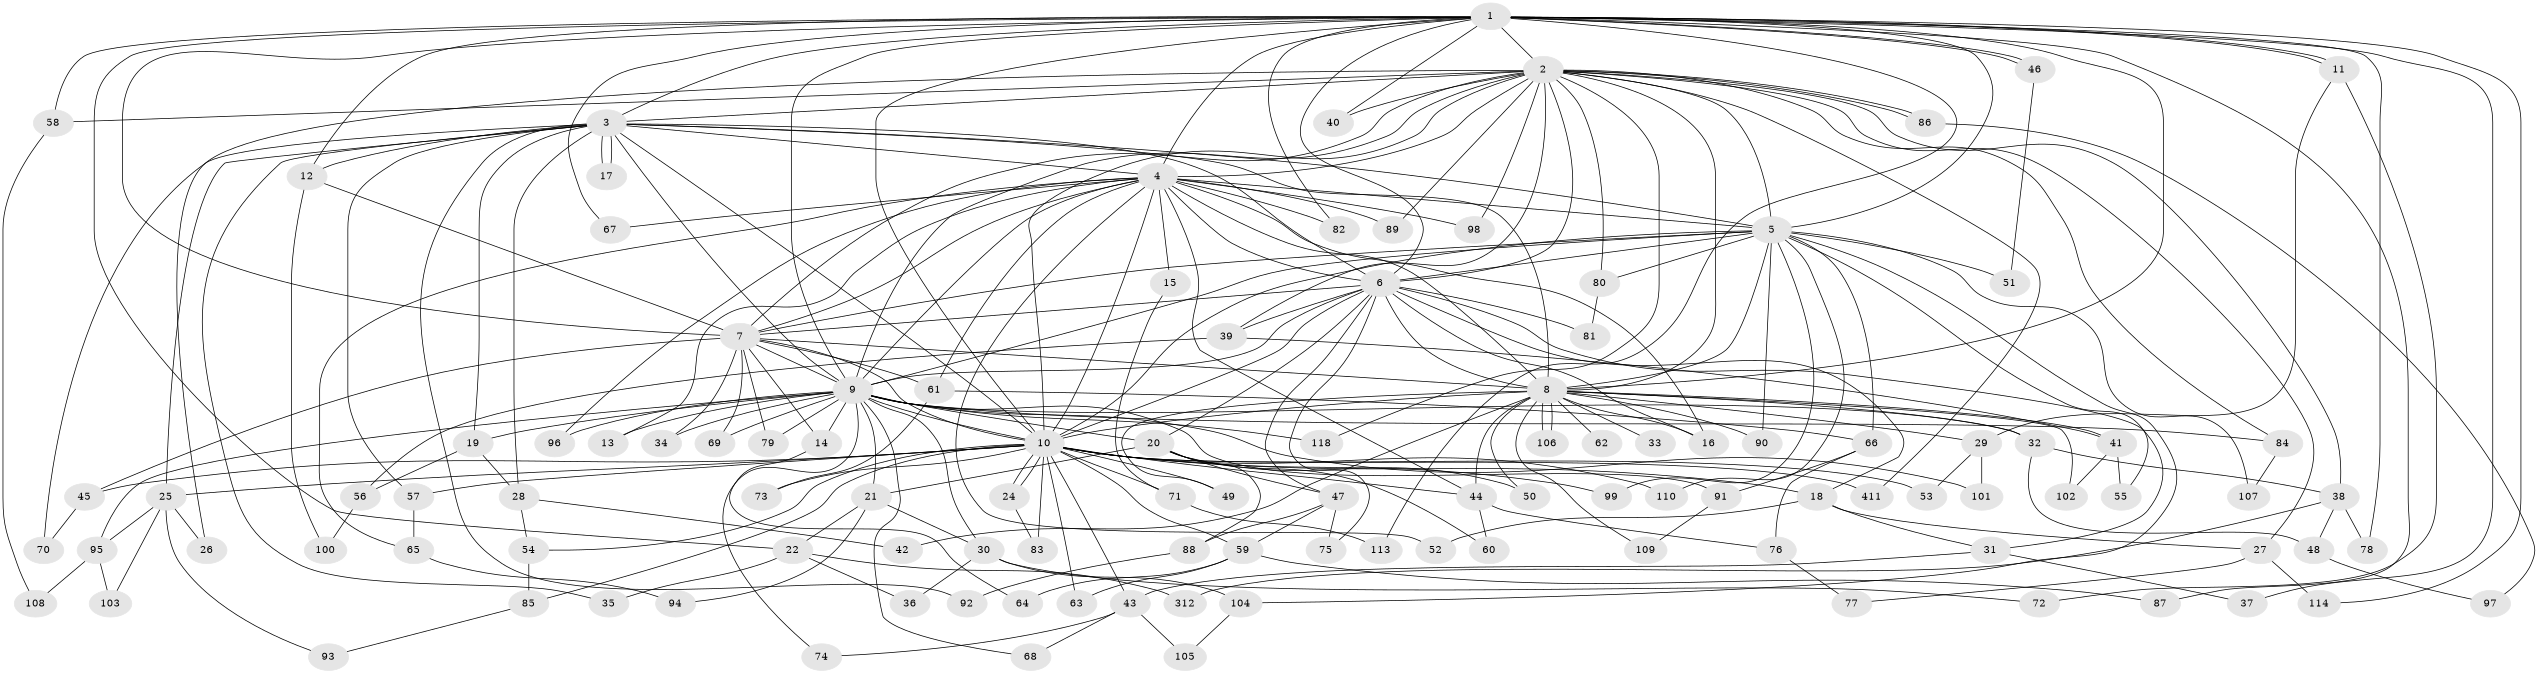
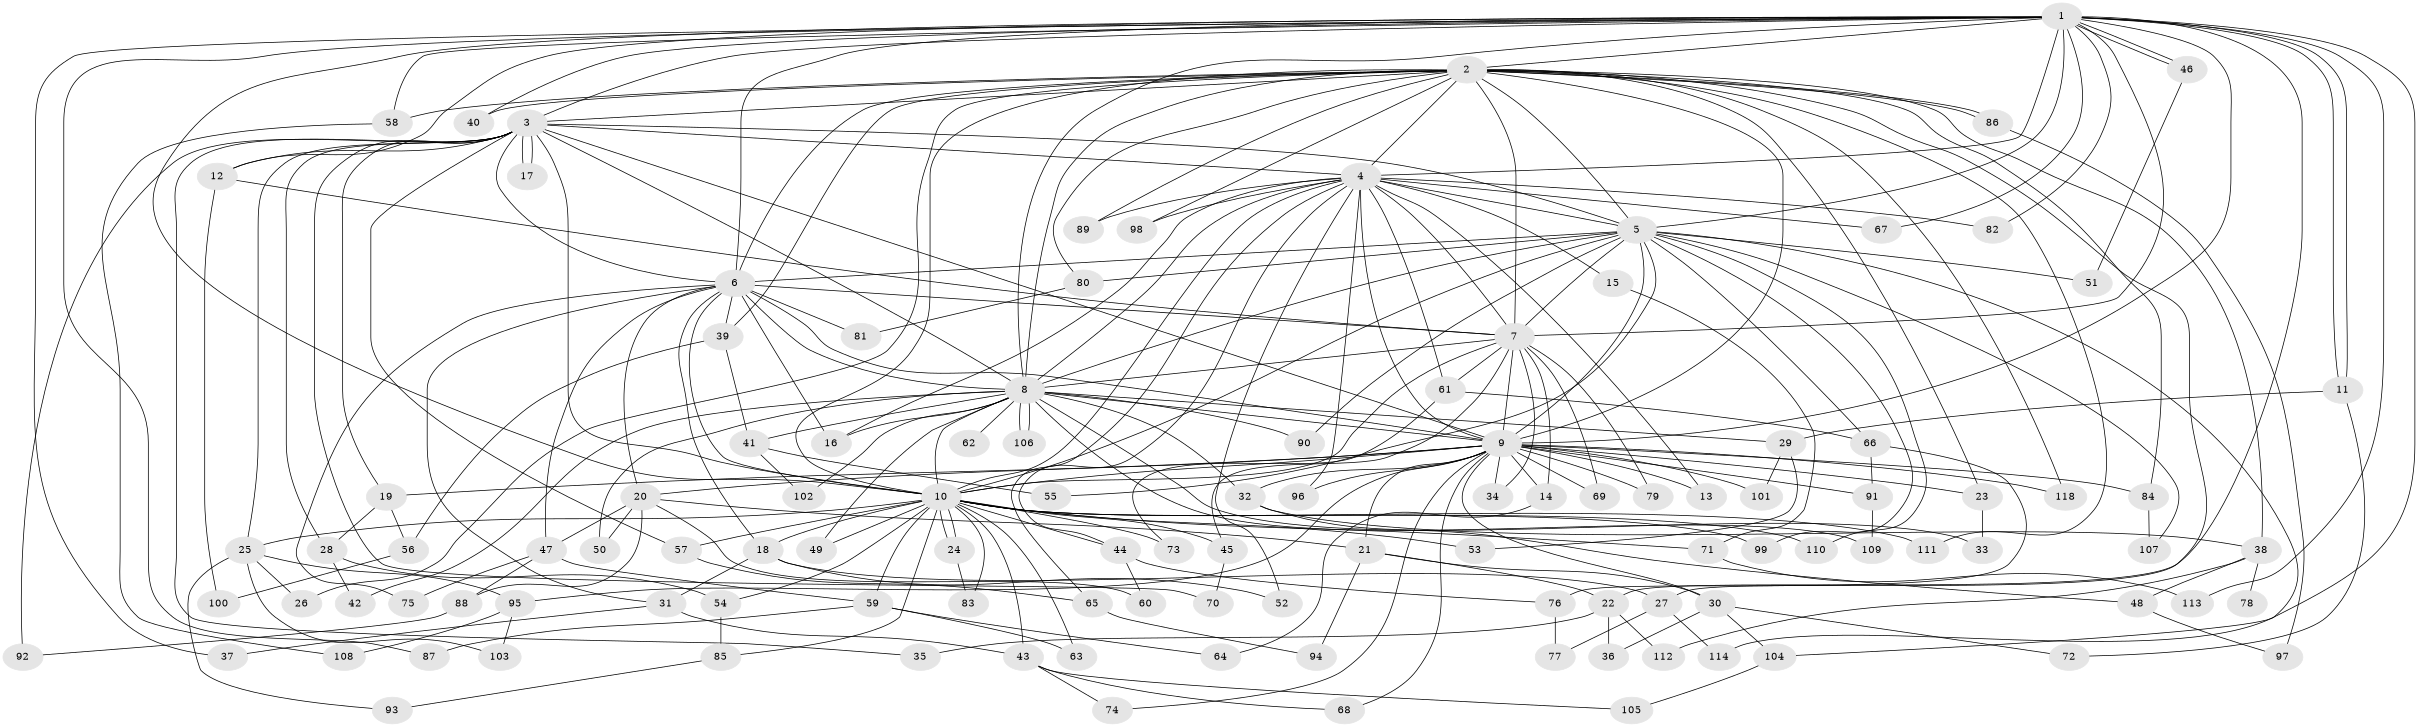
edge "1" -- "78": removed
edge "4" -- "6": removed
edge "8" -- "44": now "8" -- "9"
node "411": label "411" -> "111"
node "23": added
node "312": label "312" -> "112"
